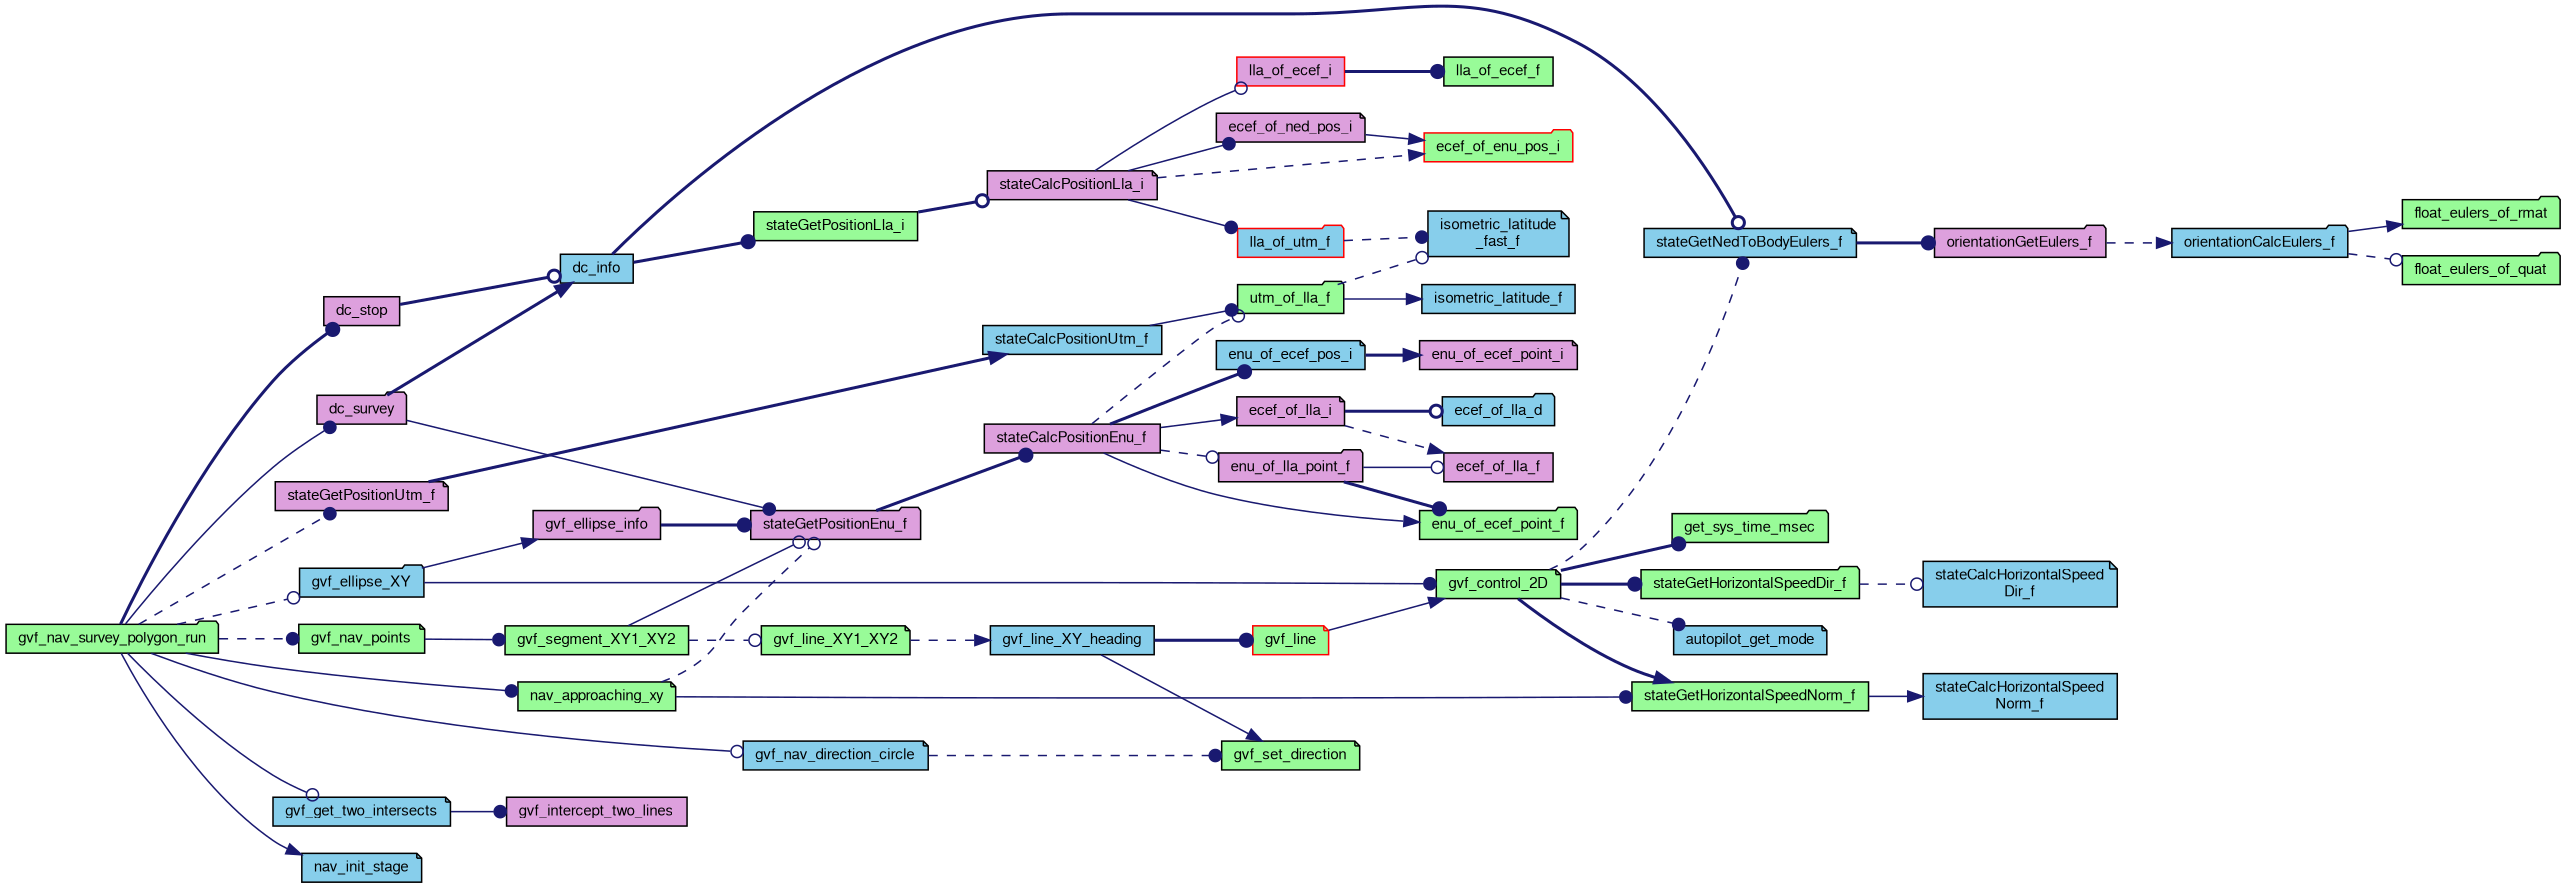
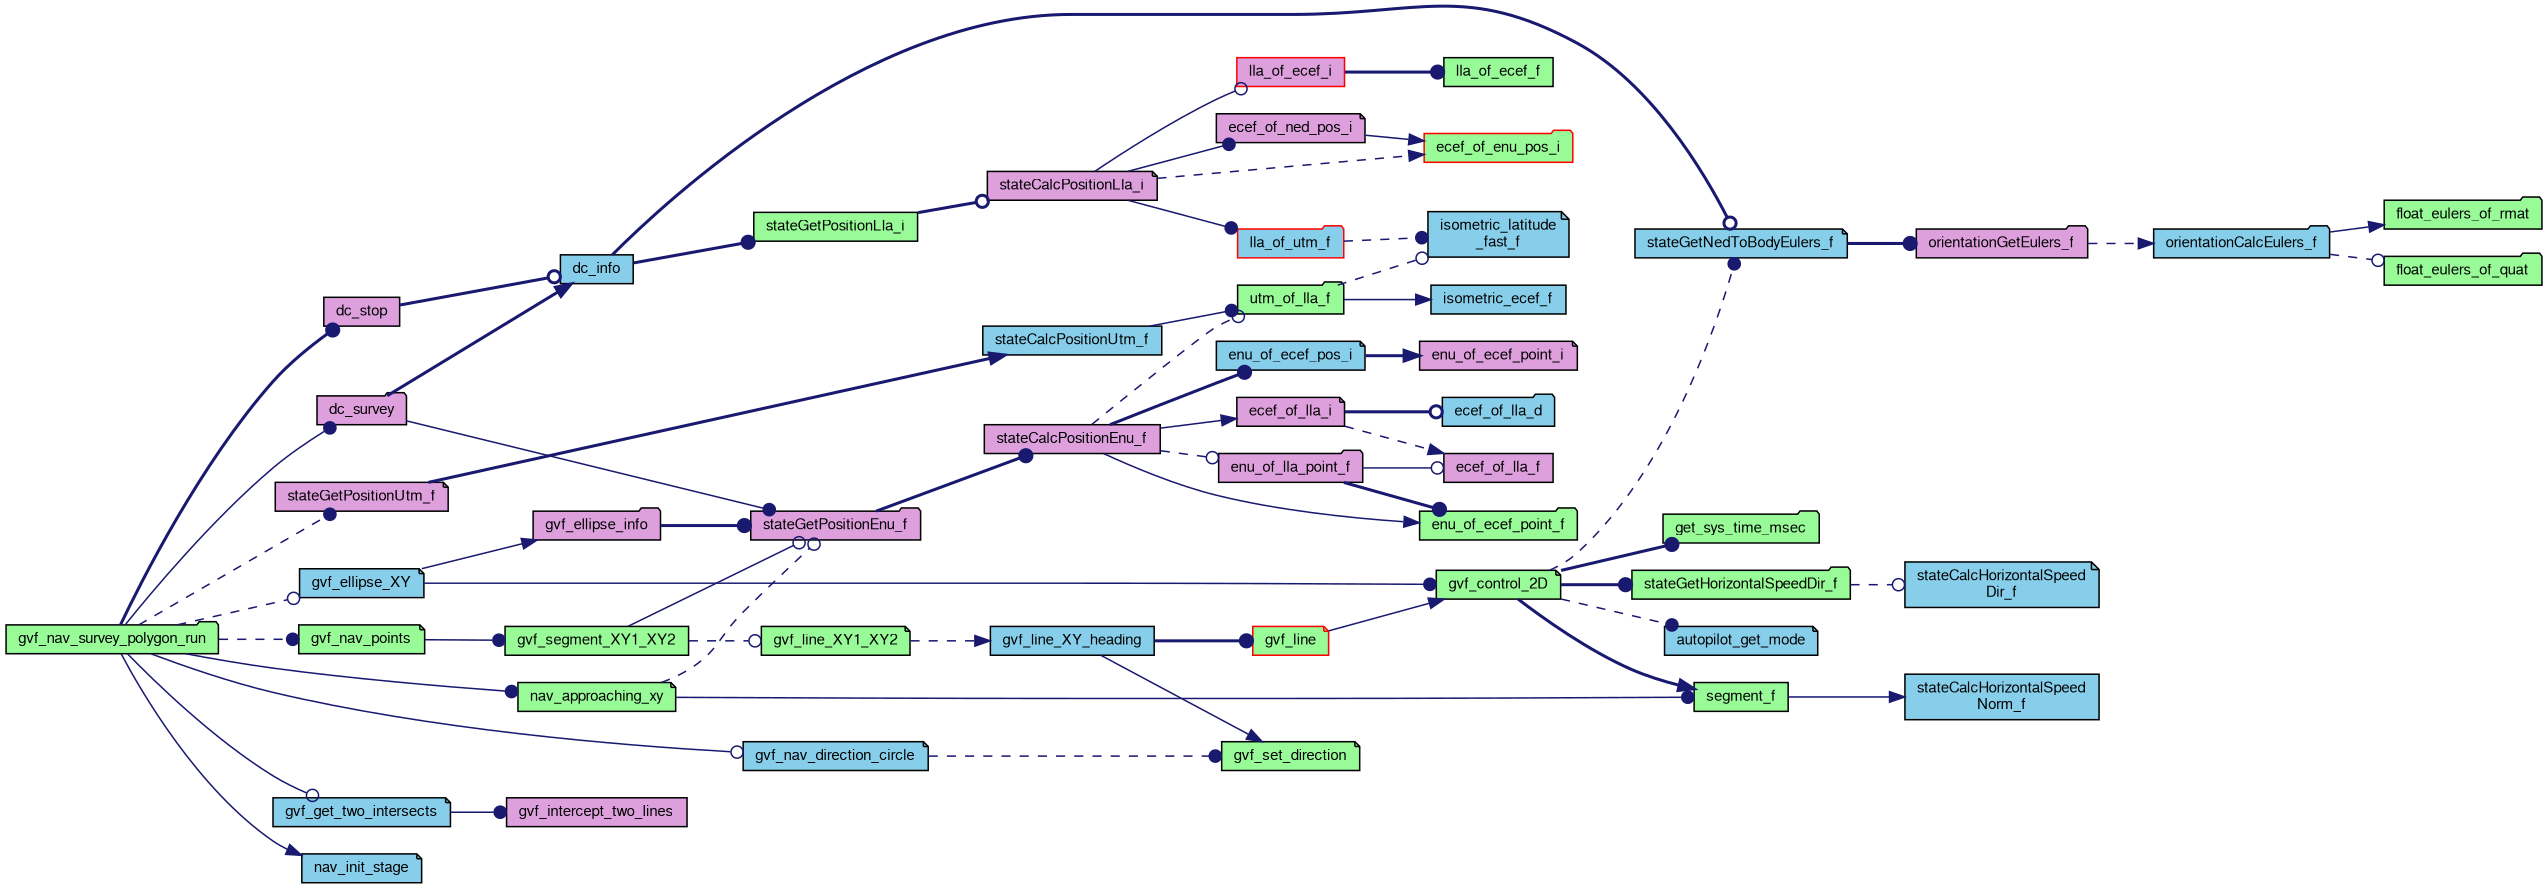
node "isometric_latitude_f": label "isometric_latitude_f" -> "isometric_ecef_f"
node "gvf_ellipse_XY": shape folder -> note
node "stateGetHorizontalSpeedNorm_f": label "stateGetHorizontalSpeedNorm_f" -> "segment_f"
